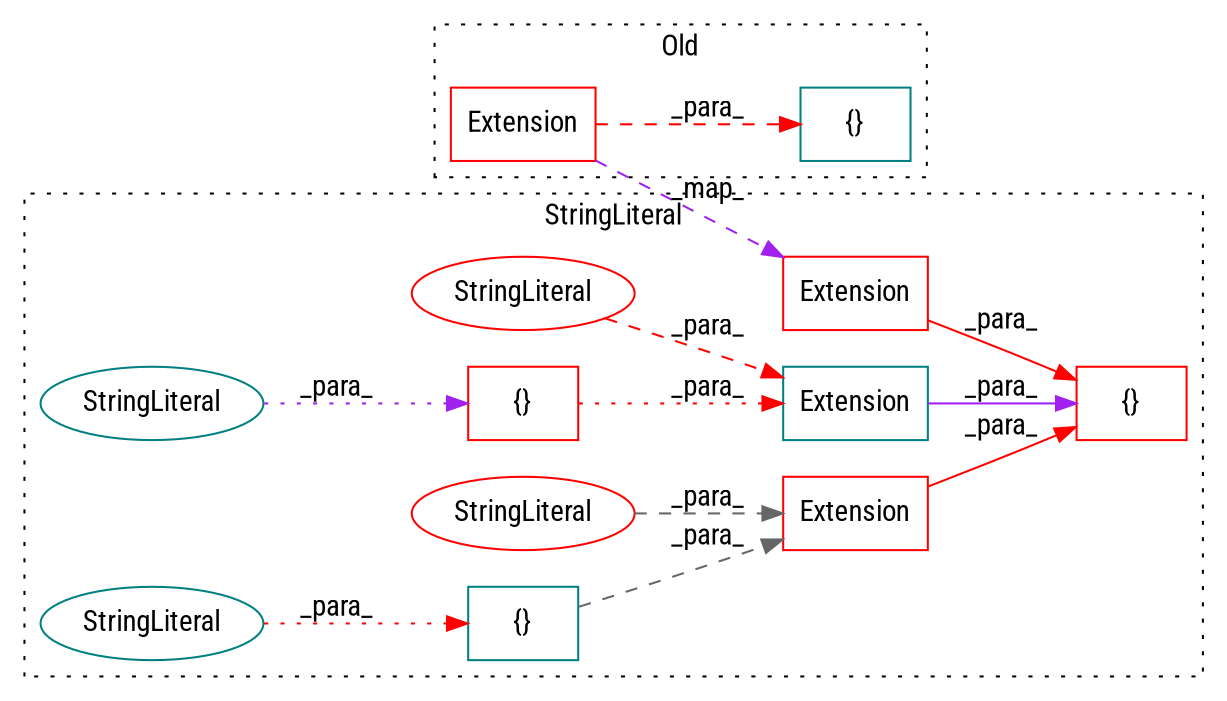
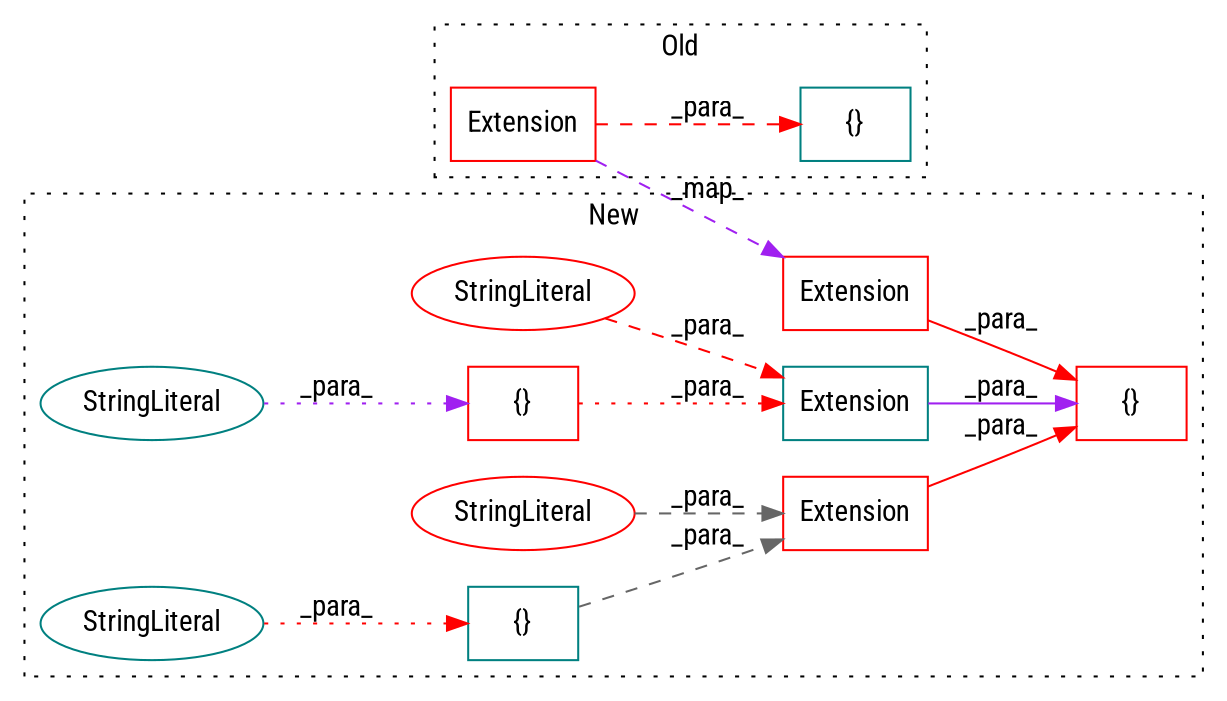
cluster "StringLiteral": label "StringLiteral" -> "New"
